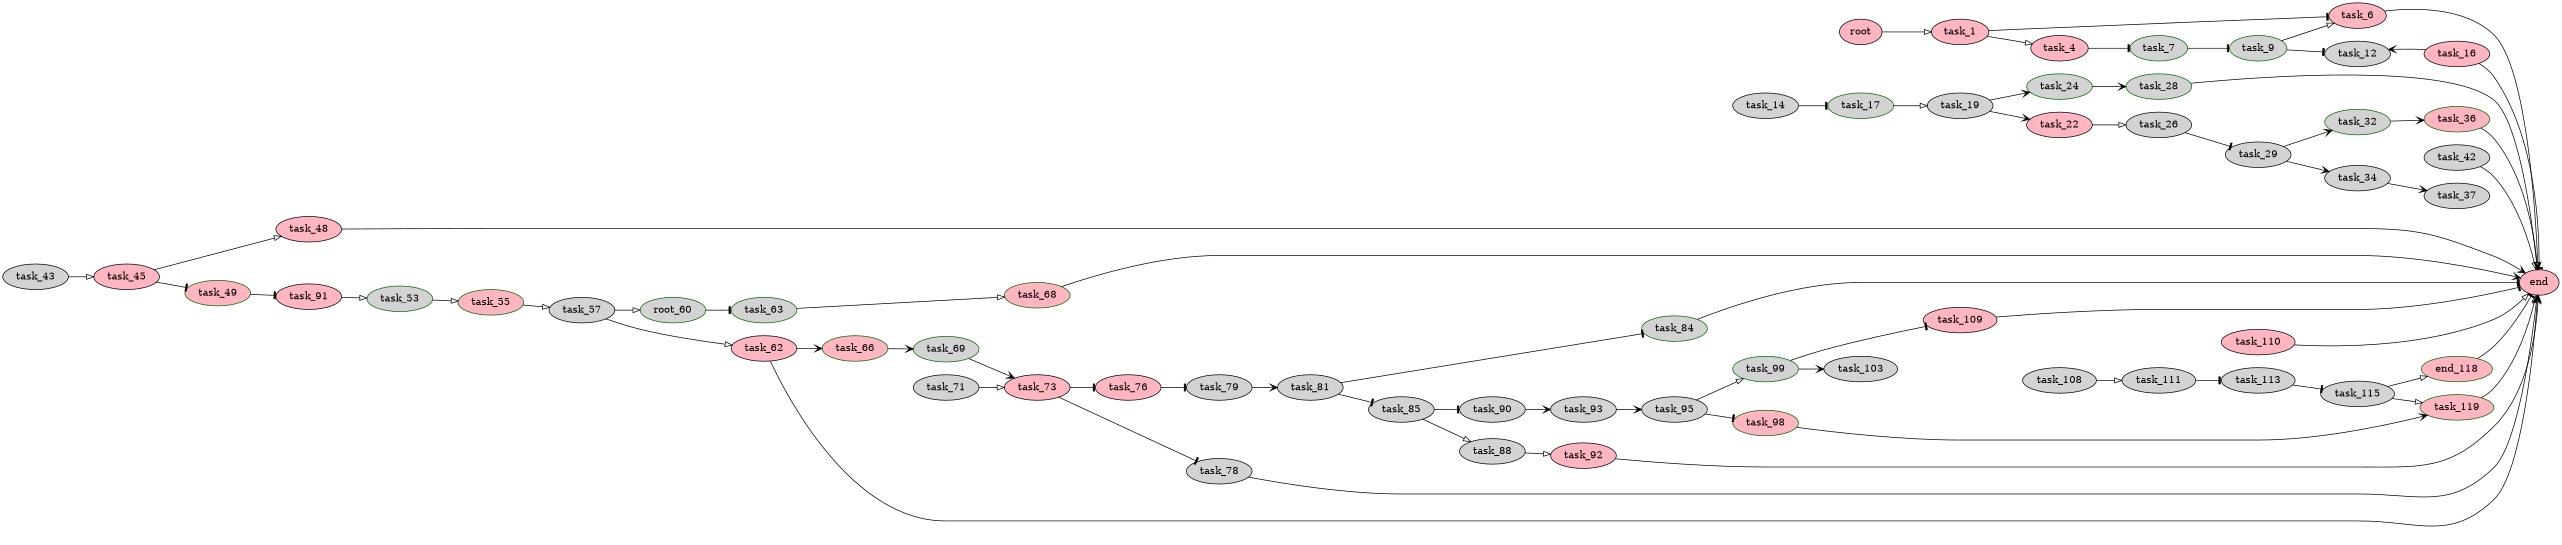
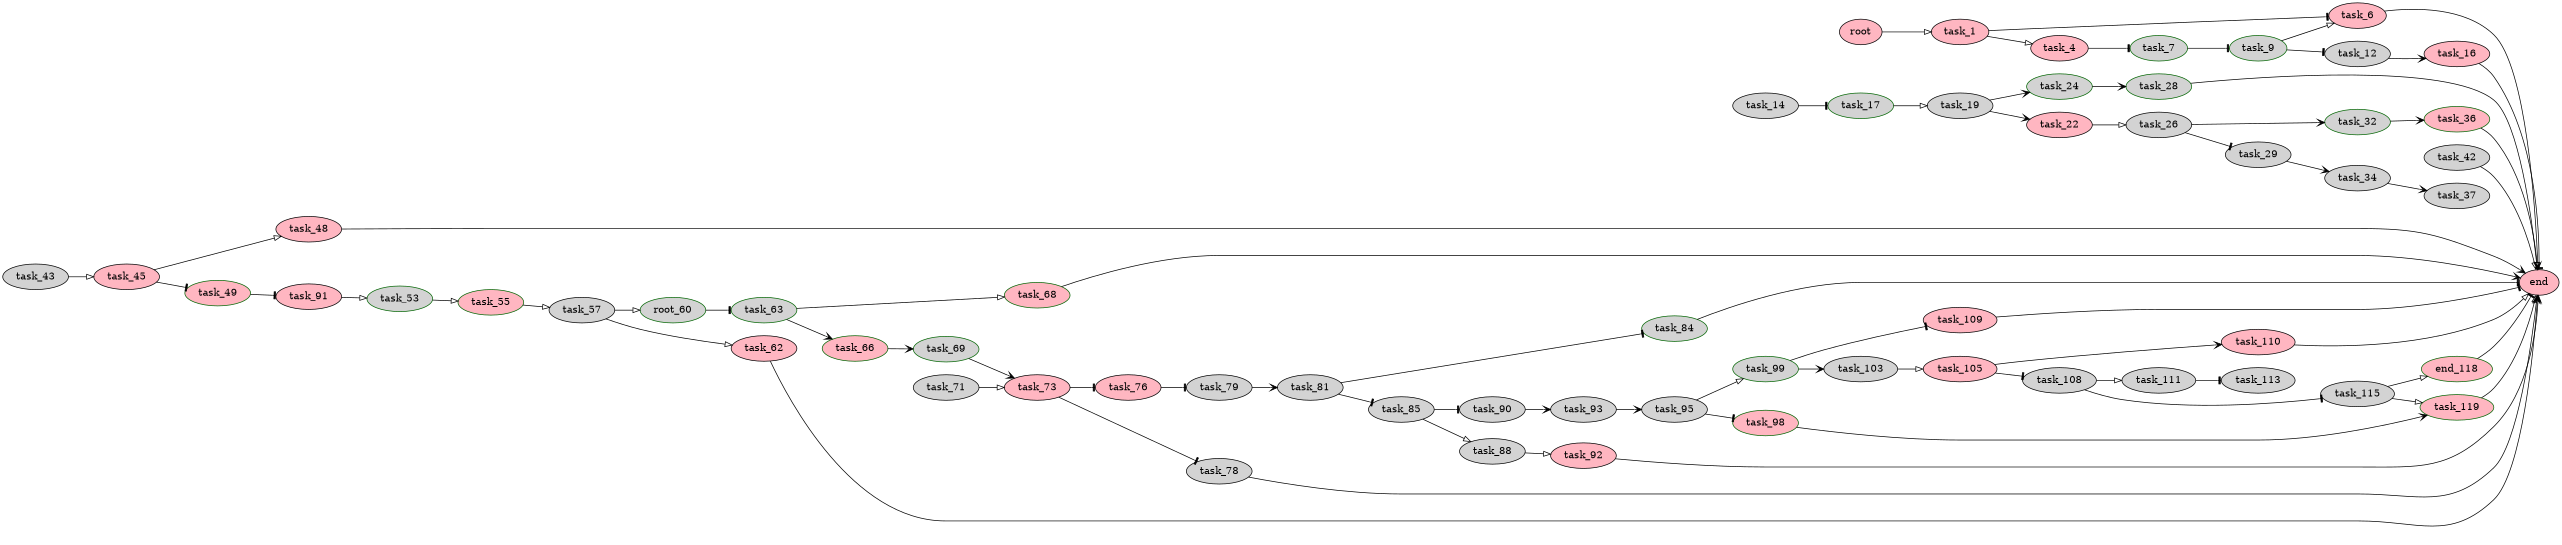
edge "task_16" -> "task_12": reversed
edge "task_29" -> "task_32": now "task_26" -> "task_32"
edge "task_62" -> "task_66": now "task_63" -> "task_66"
node "task_105": added
edge "task_113" -> "task_115": now "task_108" -> "task_115"
